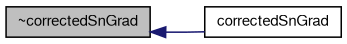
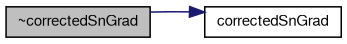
edge "correctedSnGrad" -> "~correctedSnGrad": reversed
